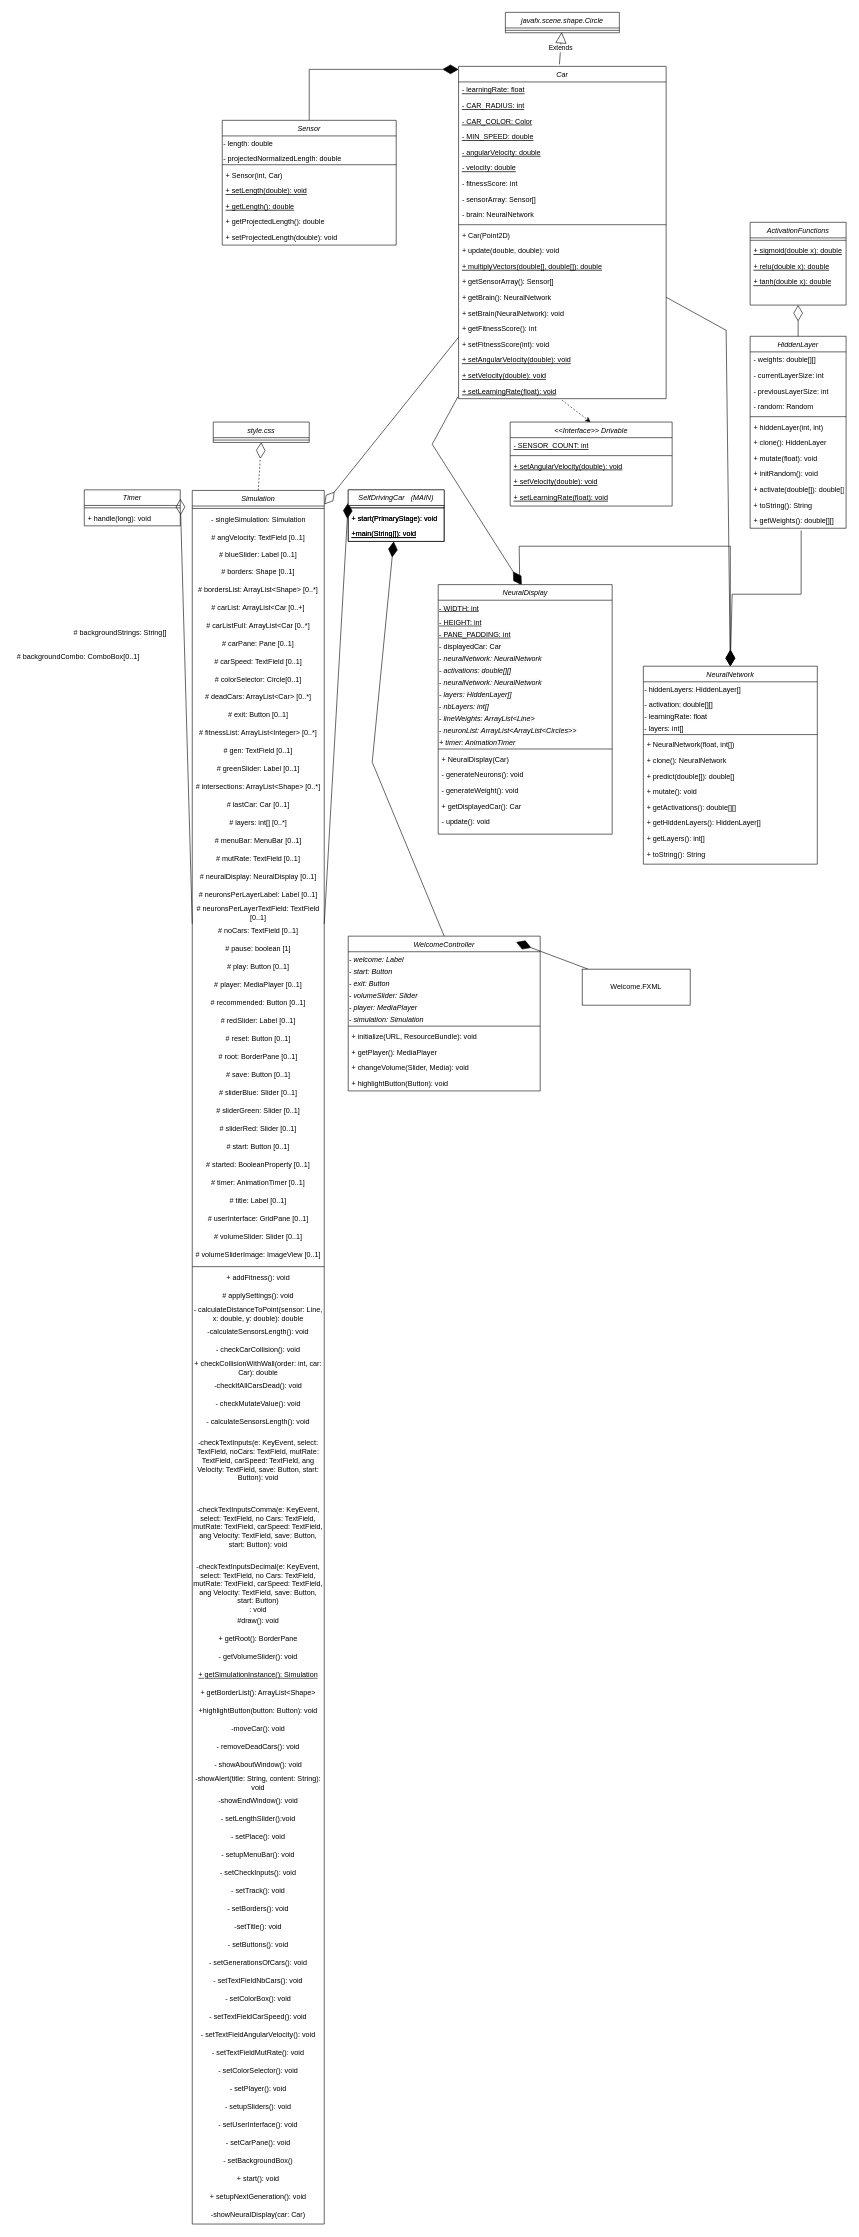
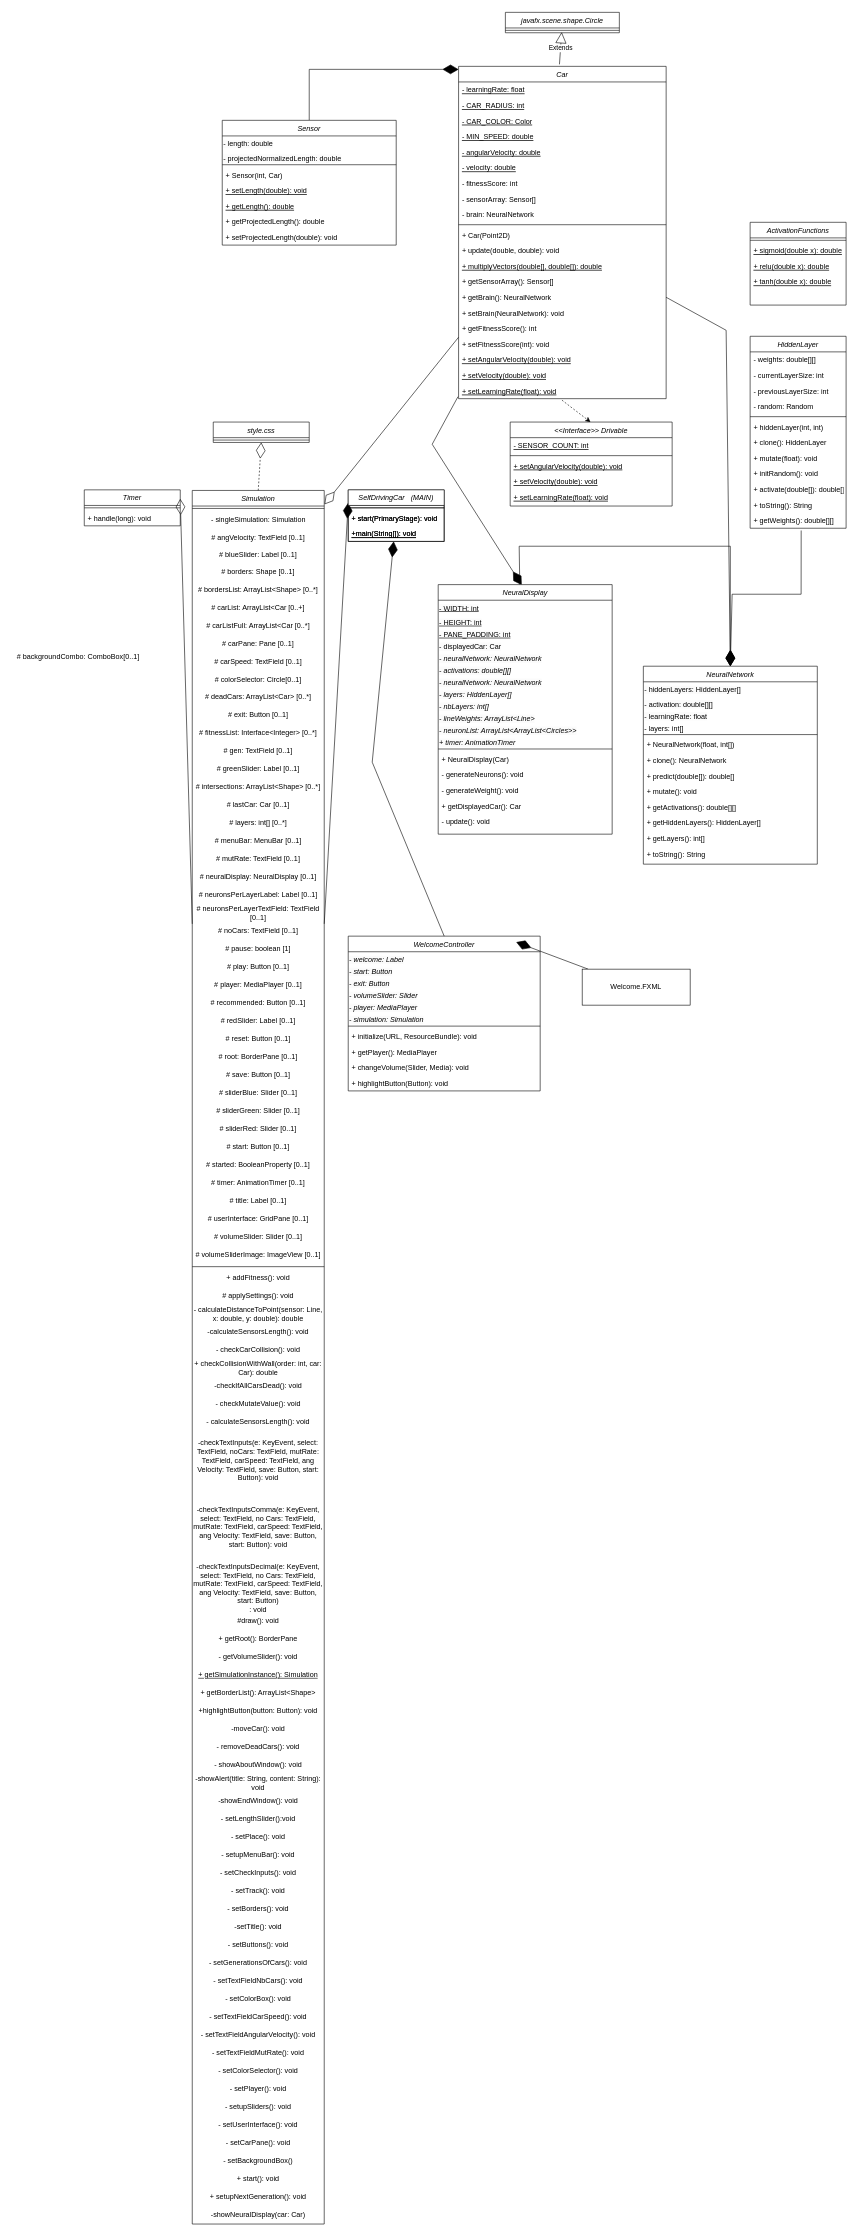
edge "HiddenLayer" -> "ActivationFunctions": removed
node "# backgroundStrings: String[]": removed
node "# fitnessList: ArrayList<Integer> [0..*]": label "# fitnessList: ArrayList<Integer> [0..*]" -> "# fitnessList: Interface<Integer> [0..*]"
